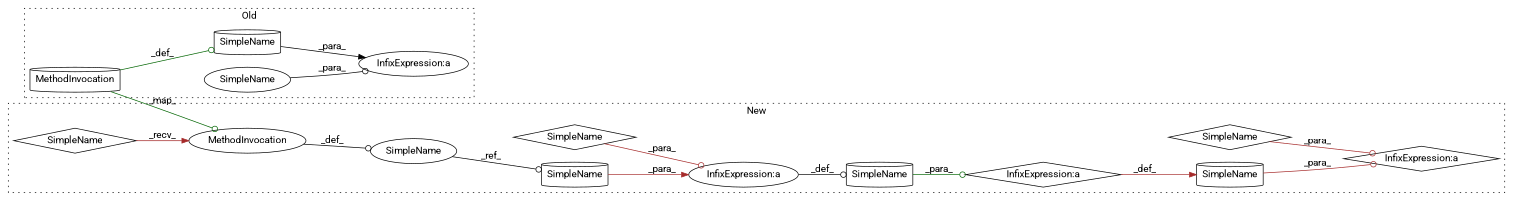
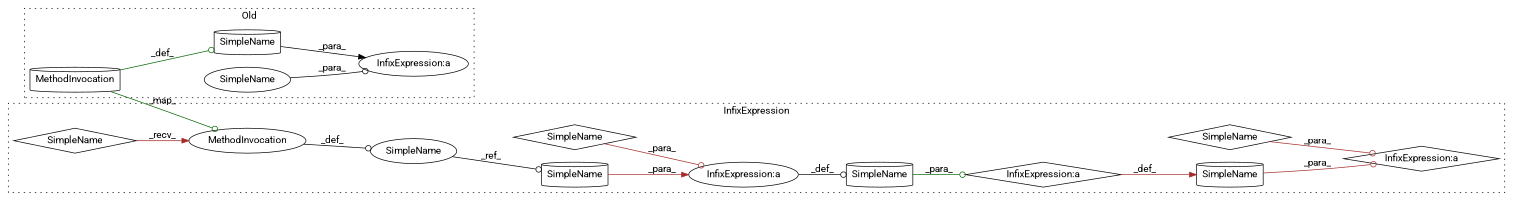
cluster "New": label "New" -> "InfixExpression"
